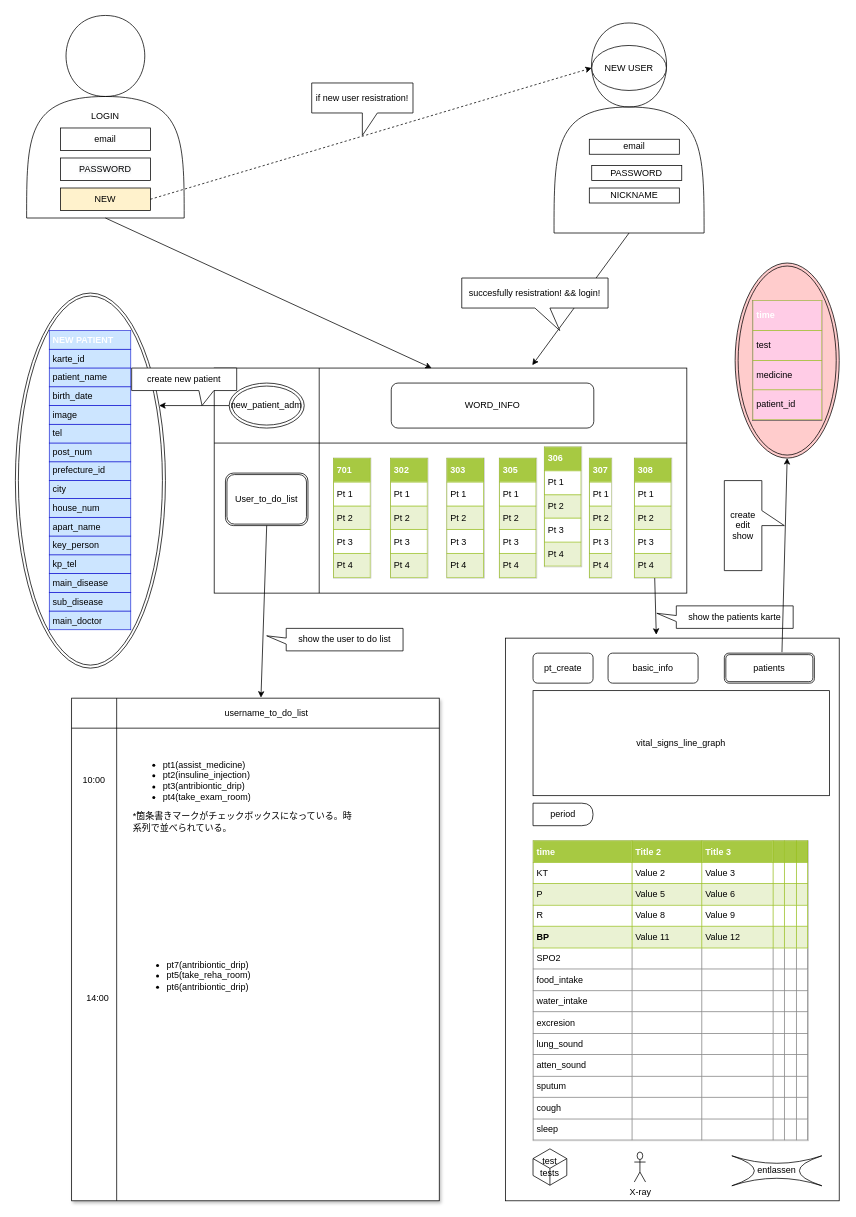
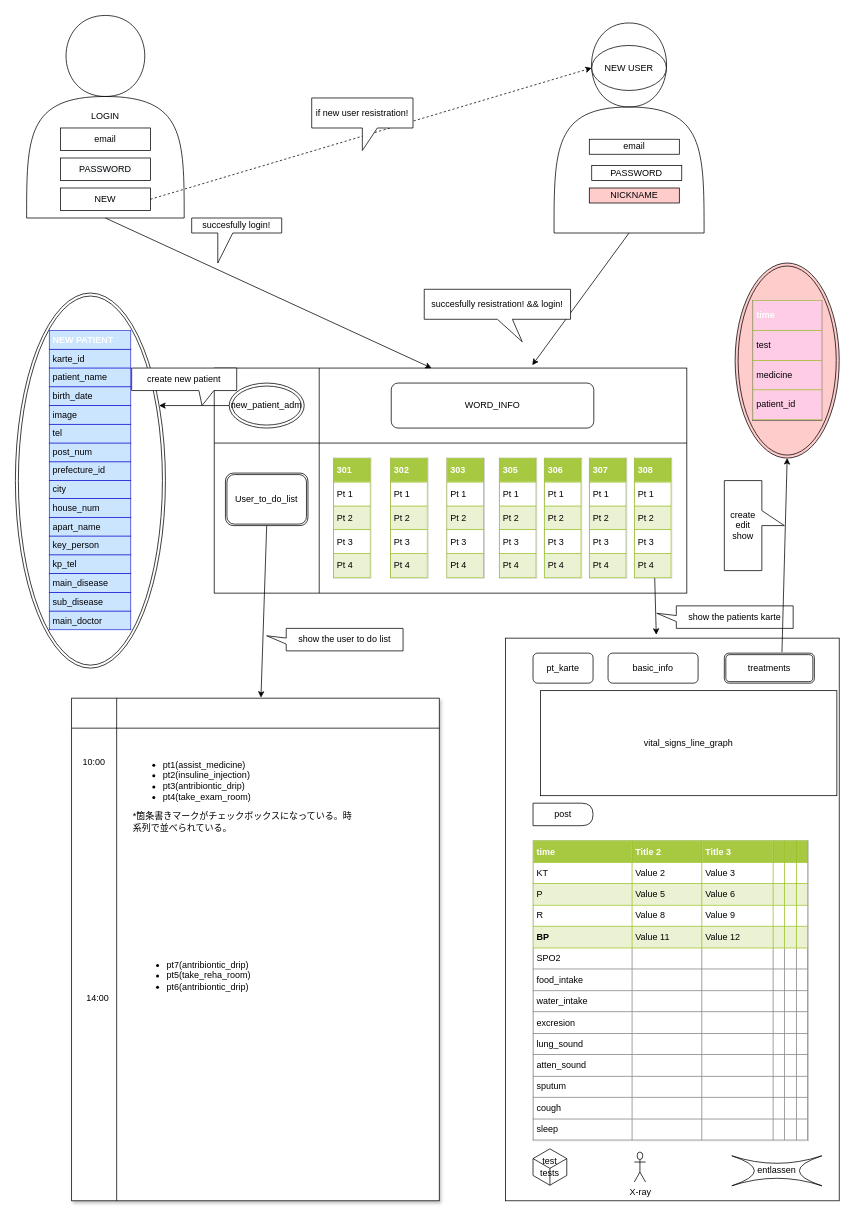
node "if new user resistration!": moved (362, 109) -> (362, 124)
node "NICKNAME": fillcolor #ffffff -> #ffcccc
node "NEW": fillcolor #fff2cc -> #ffffff
node "succesfully login!": added
node "succesfully resistration! && login!": moved (535, 304) -> (497, 315)
node "701 Pt 1 Pt 2 Pt 3 Pt 4": label "701 Pt 1 Pt 2 Pt 3 Pt 4" -> "301 Pt 1 Pt 2 Pt 3 Pt 4"
node "306 Pt 1 Pt 2 Pt 3 Pt 4": moved (563, 507) -> (563, 518)
node "307 Pt 1 Pt 2 Pt 3 Pt 4": size 23x120 -> 38x120
node "pt_create": label "pt_create" -> "pt_karte"
node "patients": label "patients" -> "treatments"
node "username_to_do_list": removed
node "vital_signs_line_graph": moved (681, 743) -> (689, 743)
node "10:00": moved (94, 780) -> (94, 762)
node "period": label "period" -> "post"
